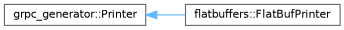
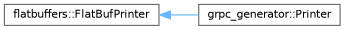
edge "flatbuffers::FlatBufPrinter" -> "grpc_generator::Printer": reversed
